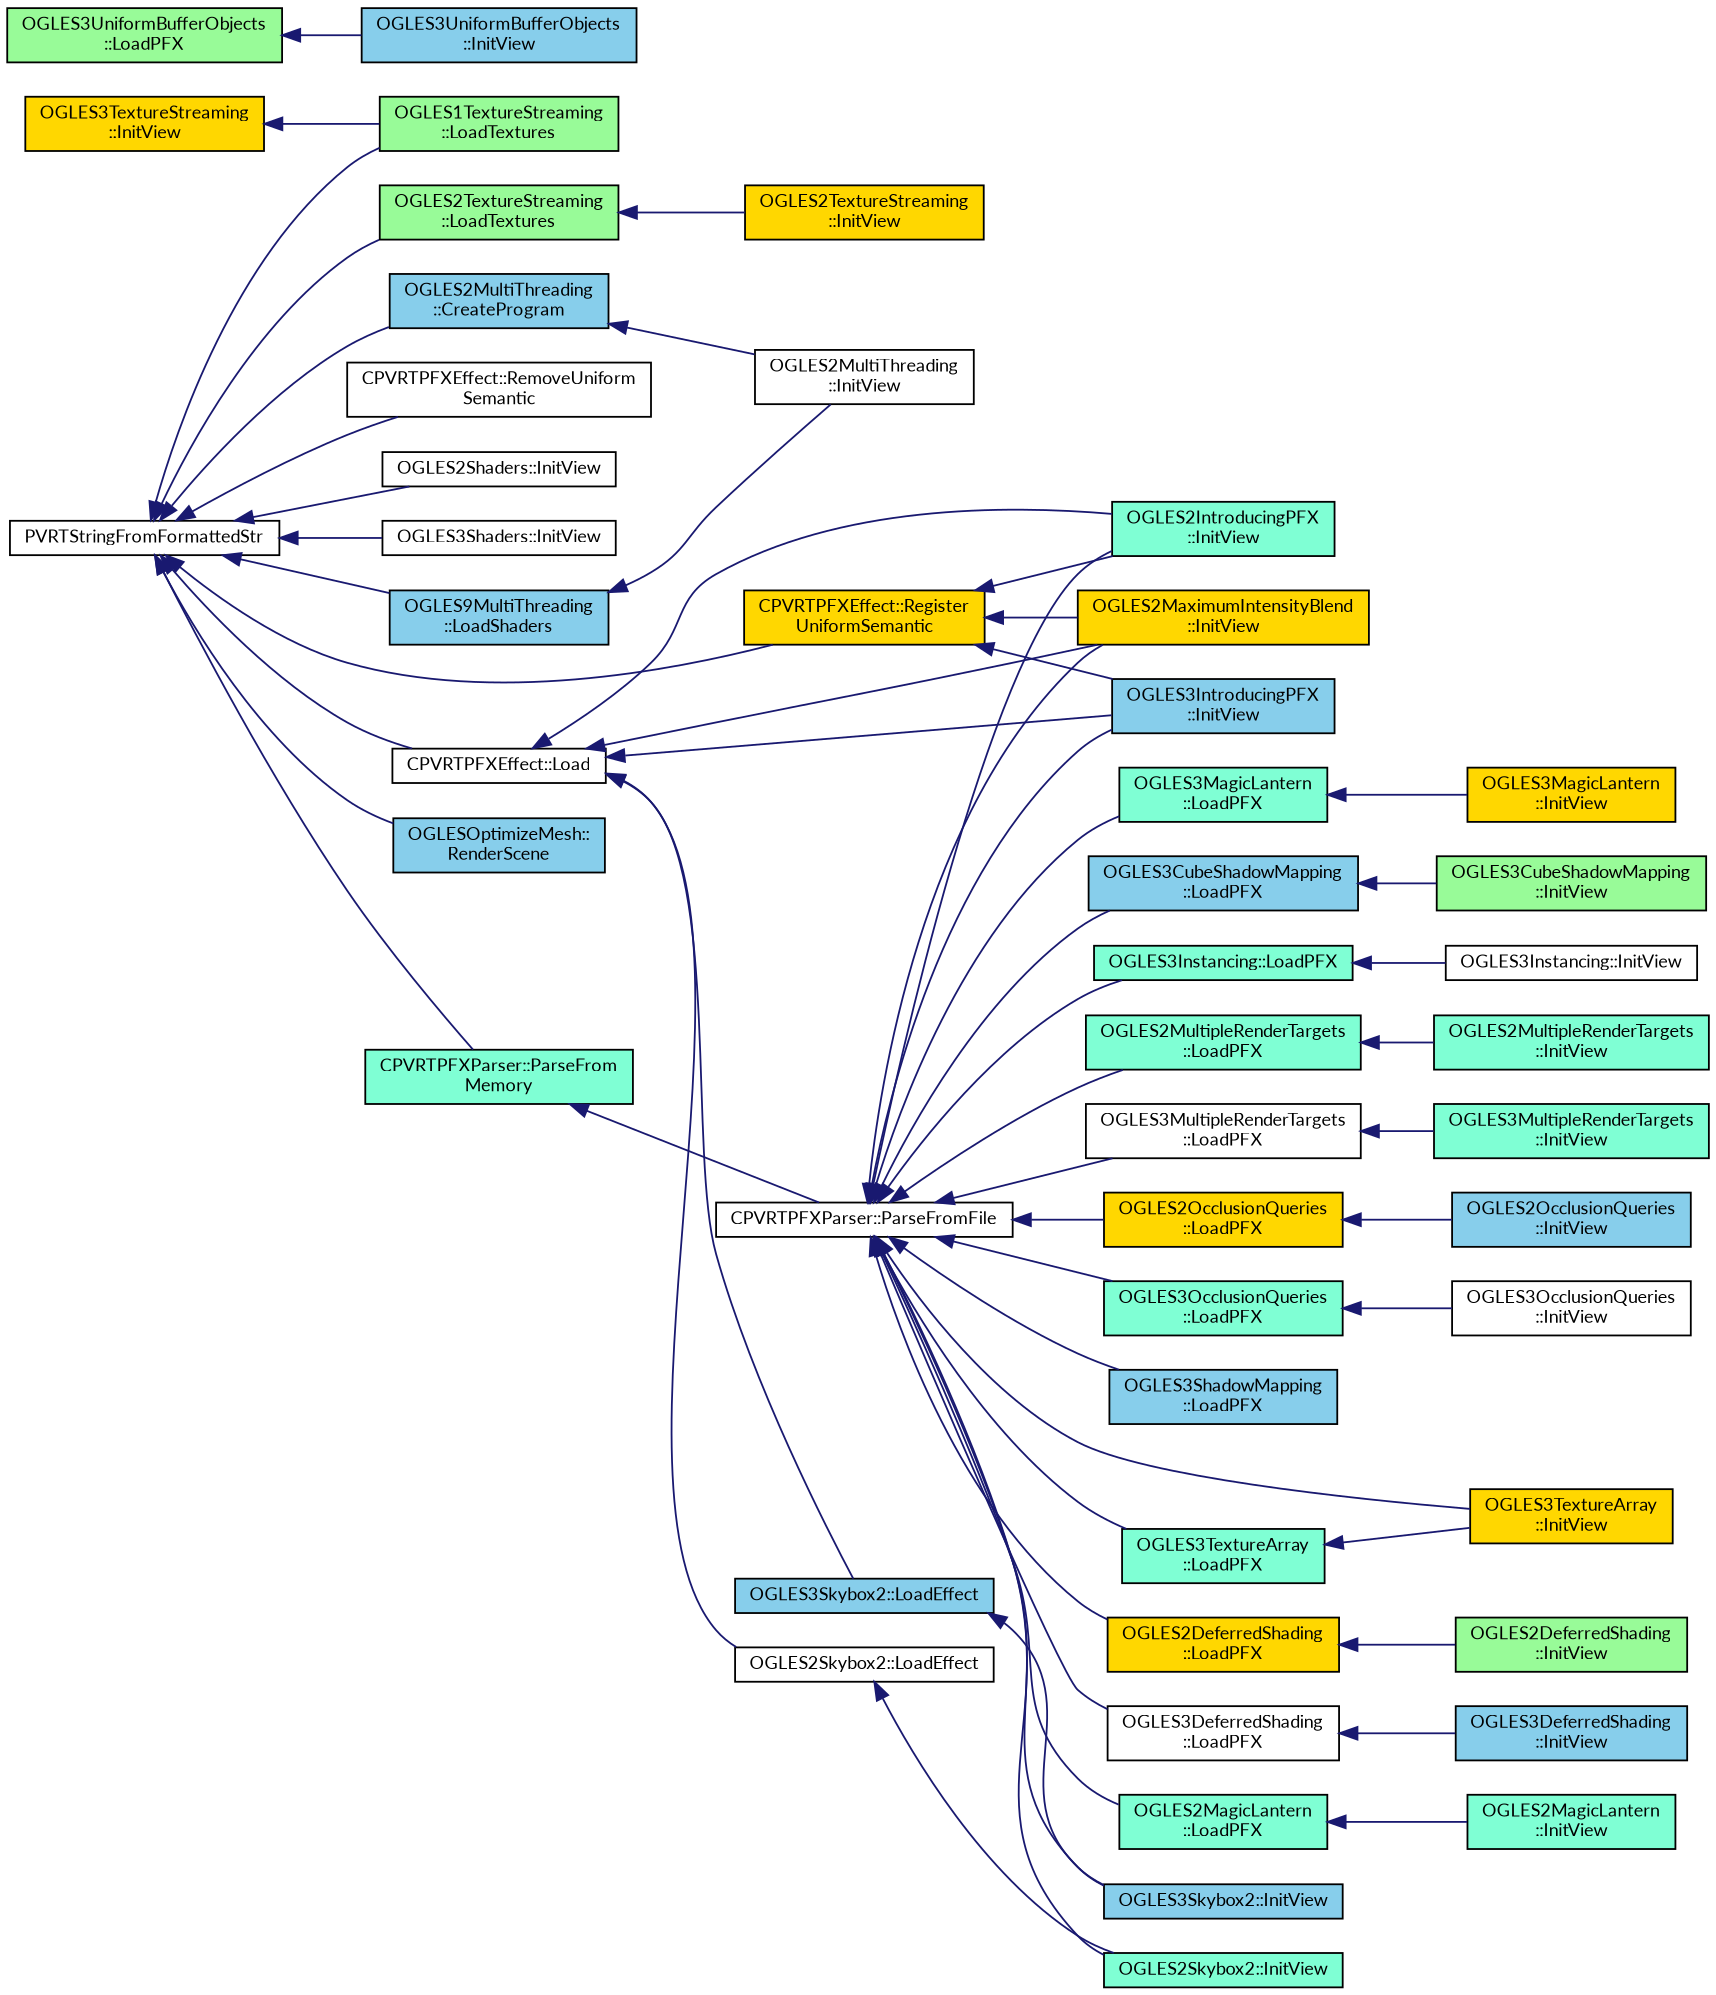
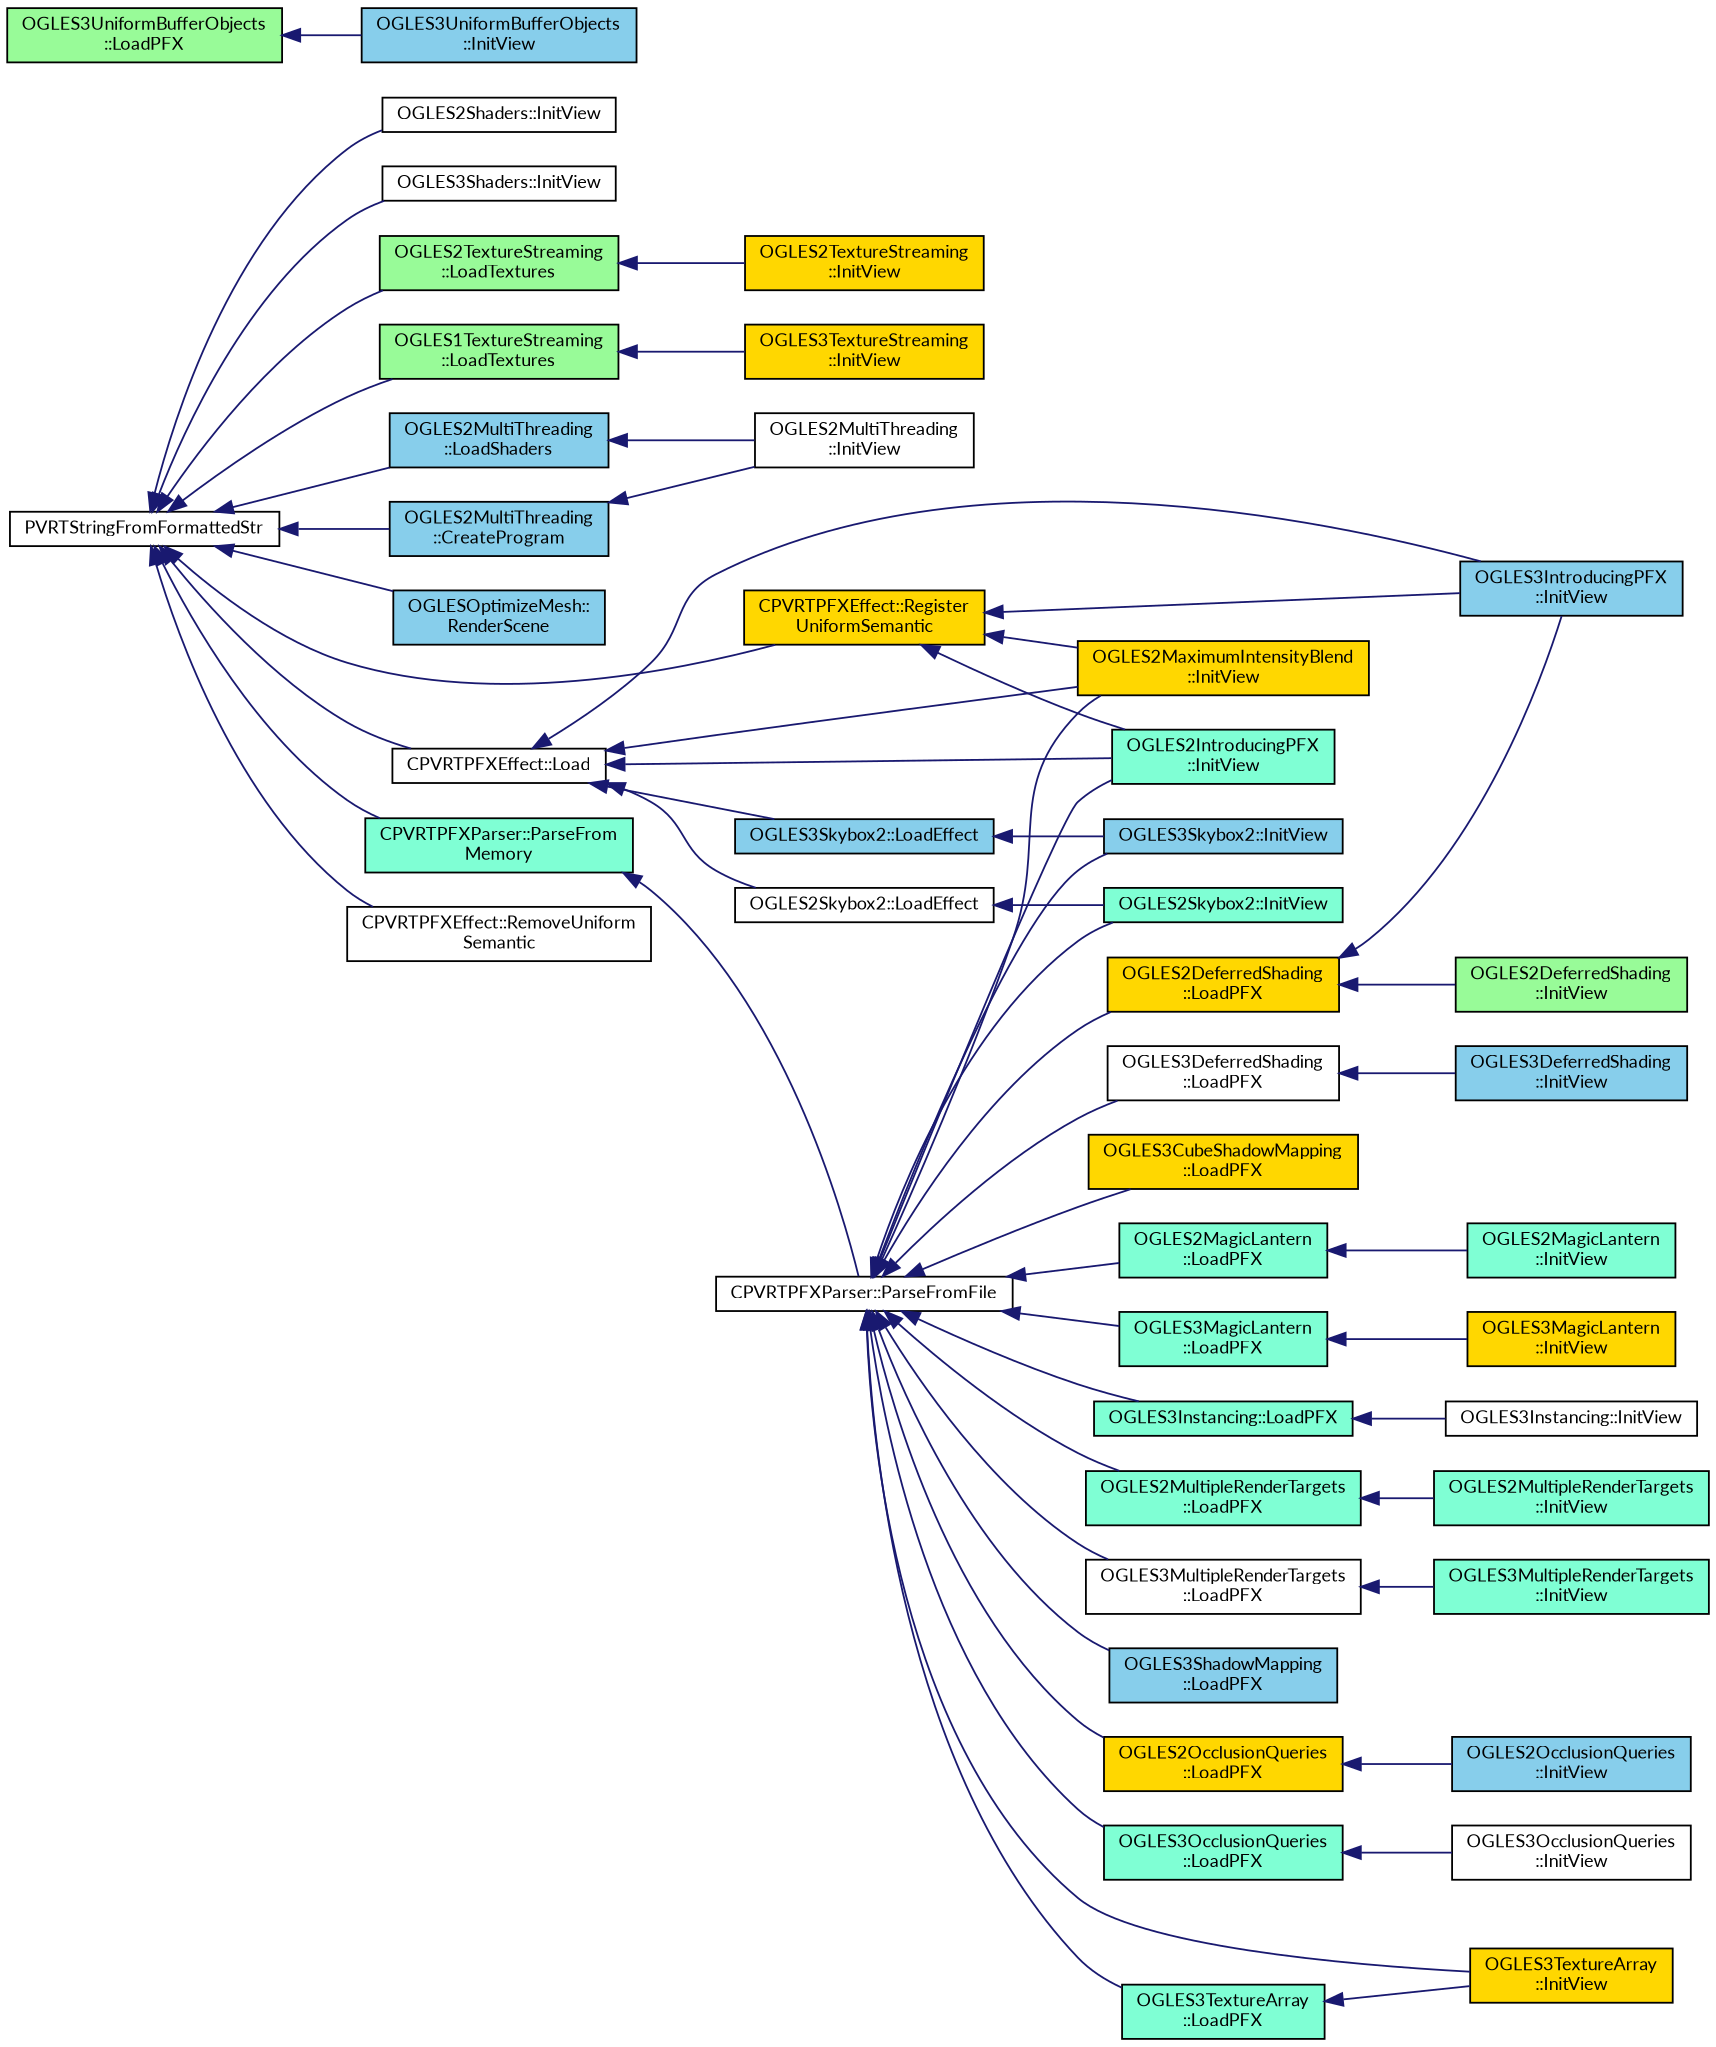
edge "OGLES1TextureStreaming ::LoadTextures" -> "OGLES3TextureStreaming ::InitView": reversed
node "OGLES9MultiThreading ::LoadShaders": label "OGLES9MultiThreading ::LoadShaders" -> "OGLES2MultiThreading ::LoadShaders"
node "OGLES3CubeShadowMapping ::LoadPFX": fillcolor skyblue -> gold
node "OGLES3CubeShadowMapping ::InitView": removed
edge "OGLES3IntroducingPFX ::InitView" -> "CPVRTPFXParser::ParseFromFile": now "OGLES3IntroducingPFX ::InitView" -> "OGLES2DeferredShading ::LoadPFX"
